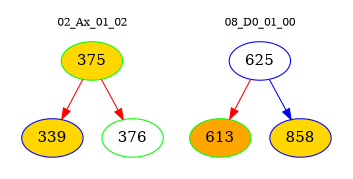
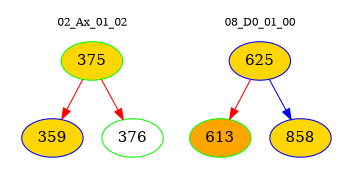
node "625": fillcolor white -> gold
node "339": label "339" -> "359"
